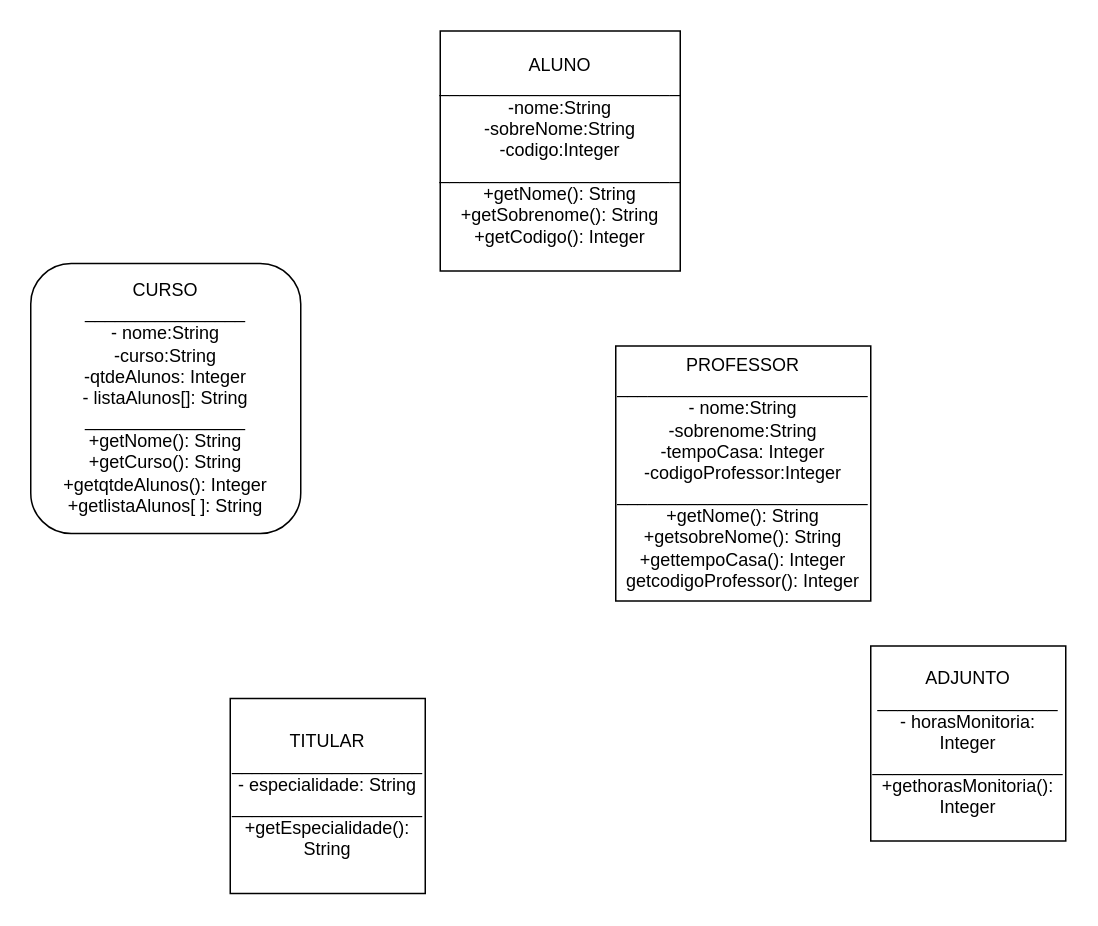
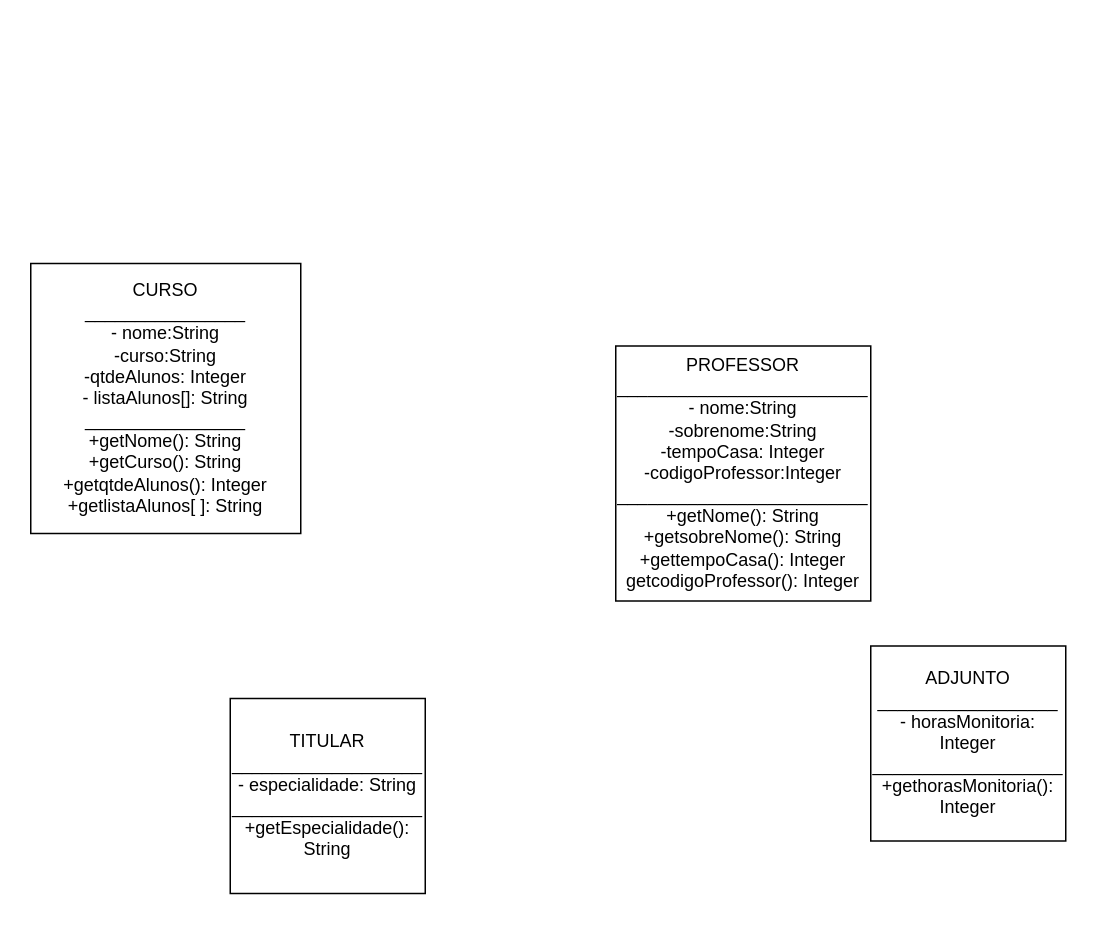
node "ALUNO ________________________ -nome:String -sobreNome:String -codigo:Integer ________________________ +getNome(): String +getSobrenome(): String +getCodigo(): Integer": removed
node "CURSO ________________ - nome:String -curso:String -qtdeAlunos: Integer - listaAlunos[]: String ________________ +getNome(): String +getCurso(): String +getqtdeAlunos(): Integer +getlistaAlunos[ ]: String": shape rounded rectangle -> rectangle
